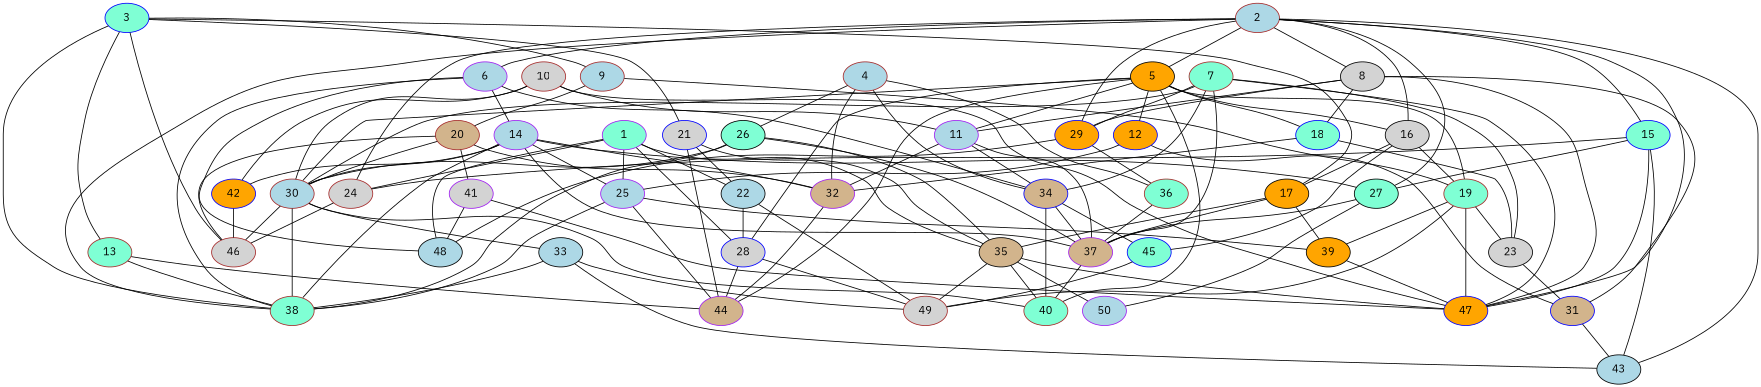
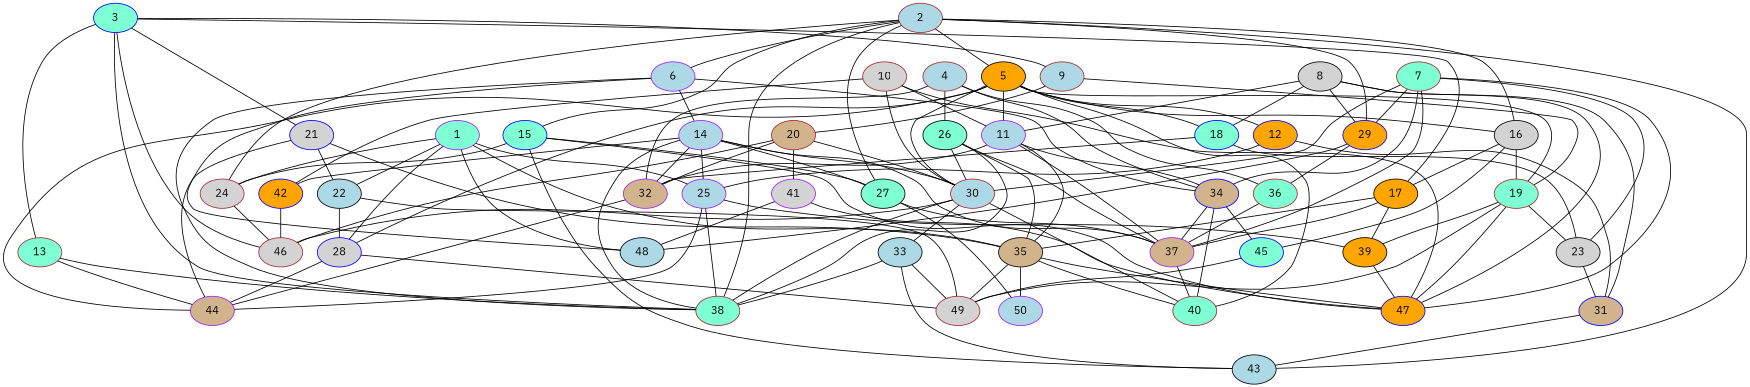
edge "2" -- "8": removed
edge "2" -- "47": removed
edge "11" -- "35": added
